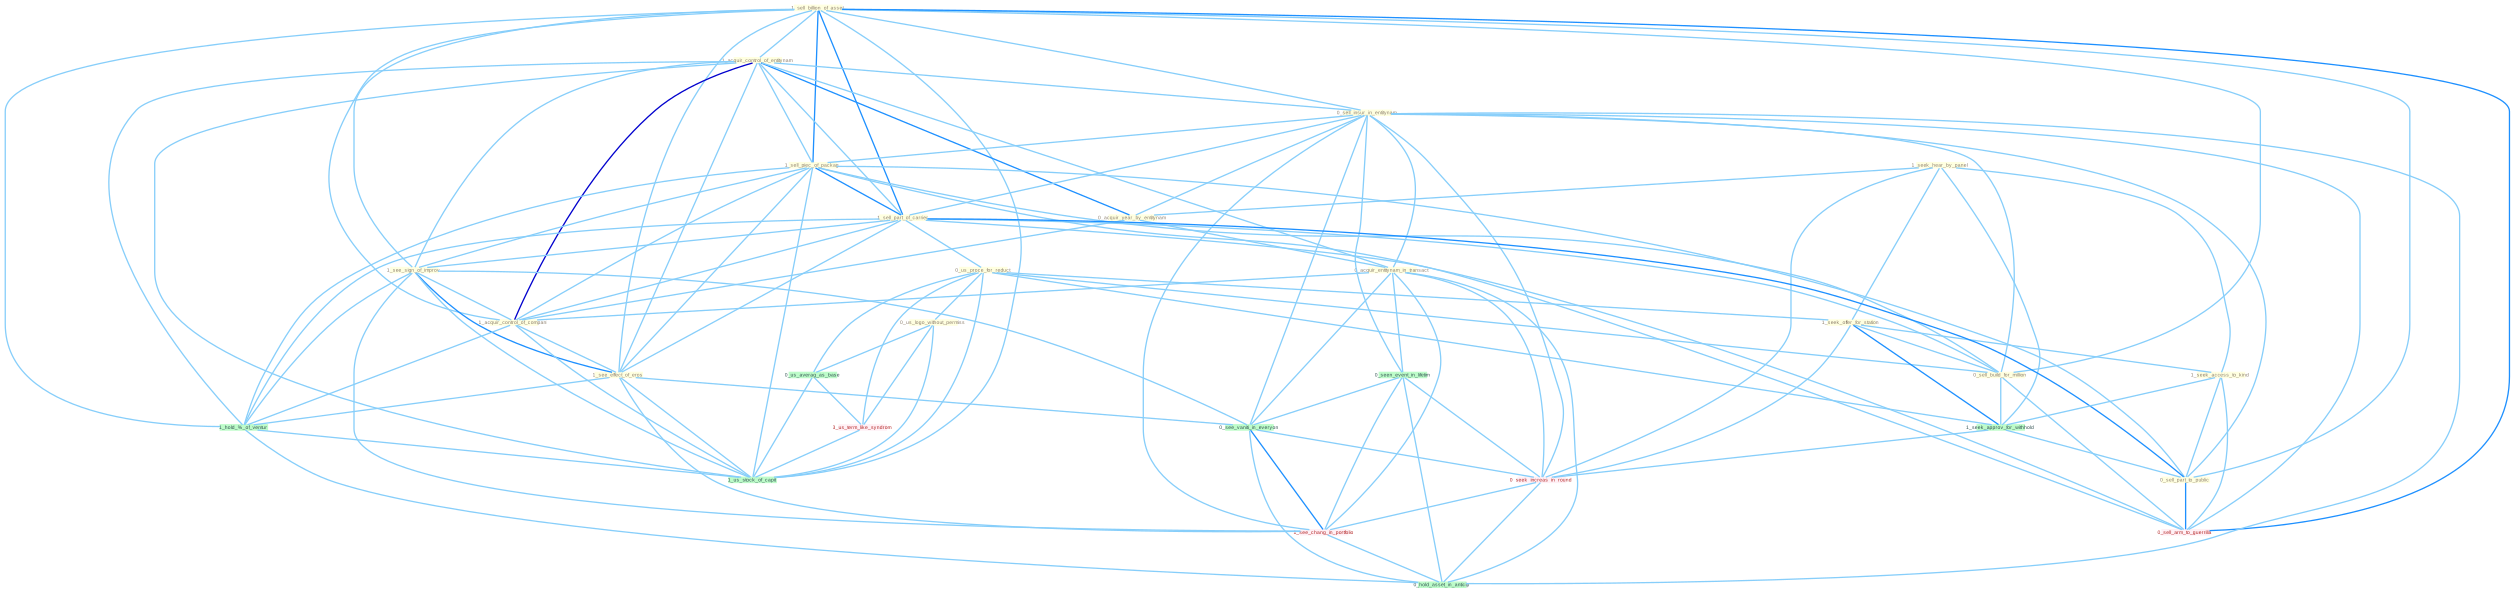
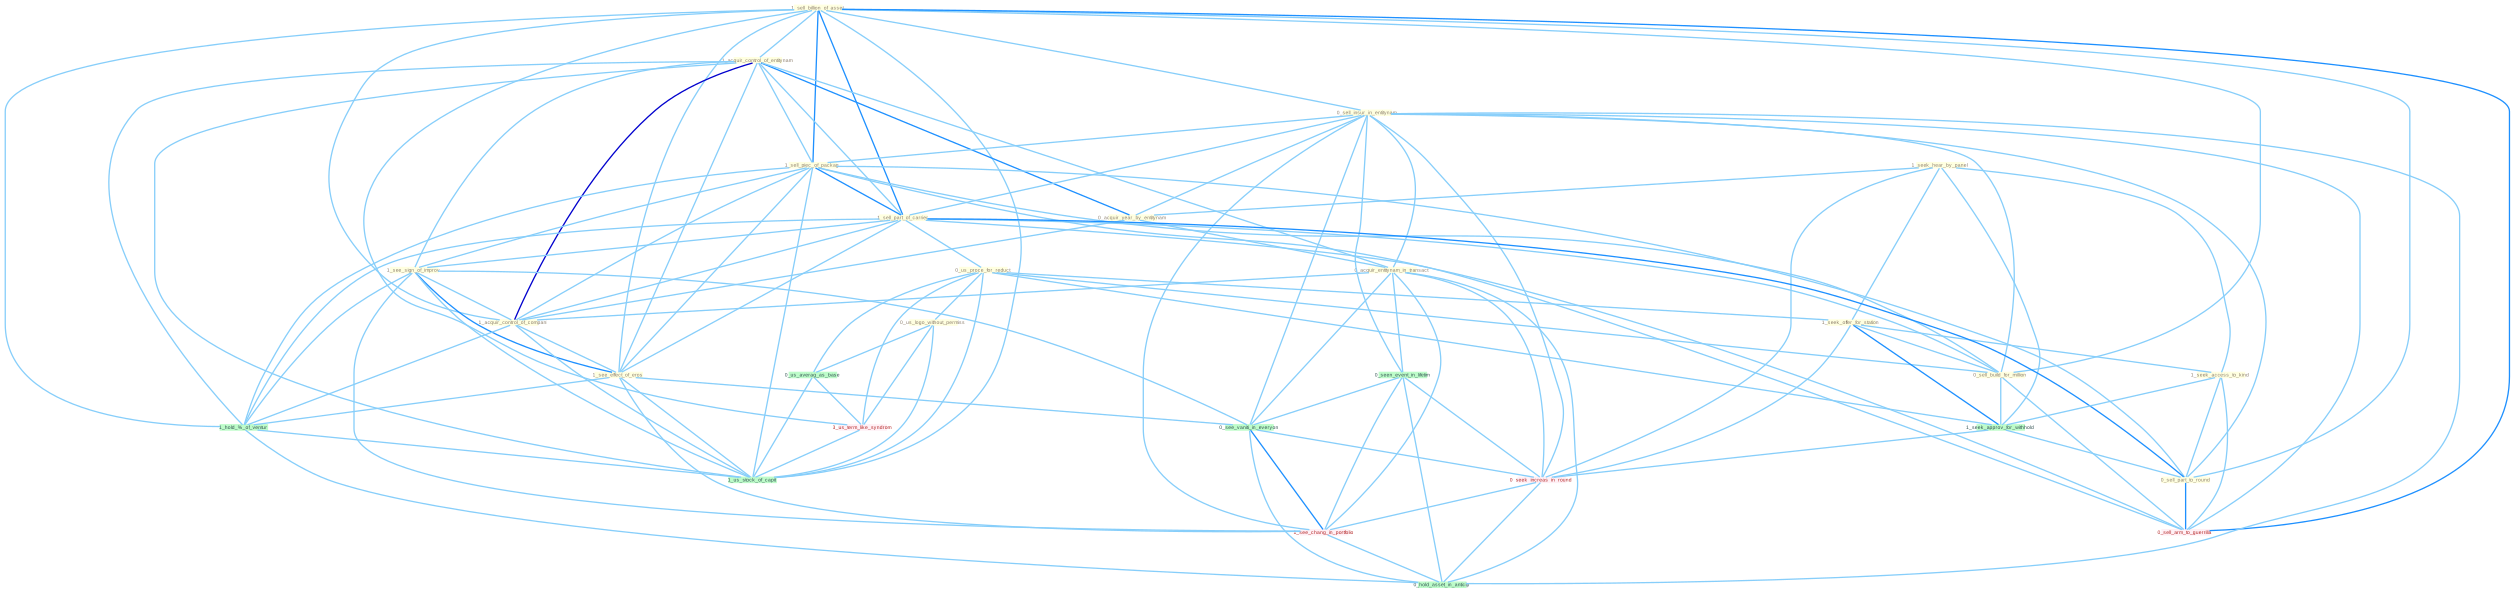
edge "1_acquir_control_of_entitynam" -- "0_sell_insur_in_entitynam": removed
edge "1_sell_billion_of_asset" -- "1_see_sign_of_improv": now "1_sell_billion_of_asset" -- "3_us_term_like_syndrom"
node "0_sell_part_to_public": label "0_sell_part_to_public" -> "0_sell_part_to_round"
